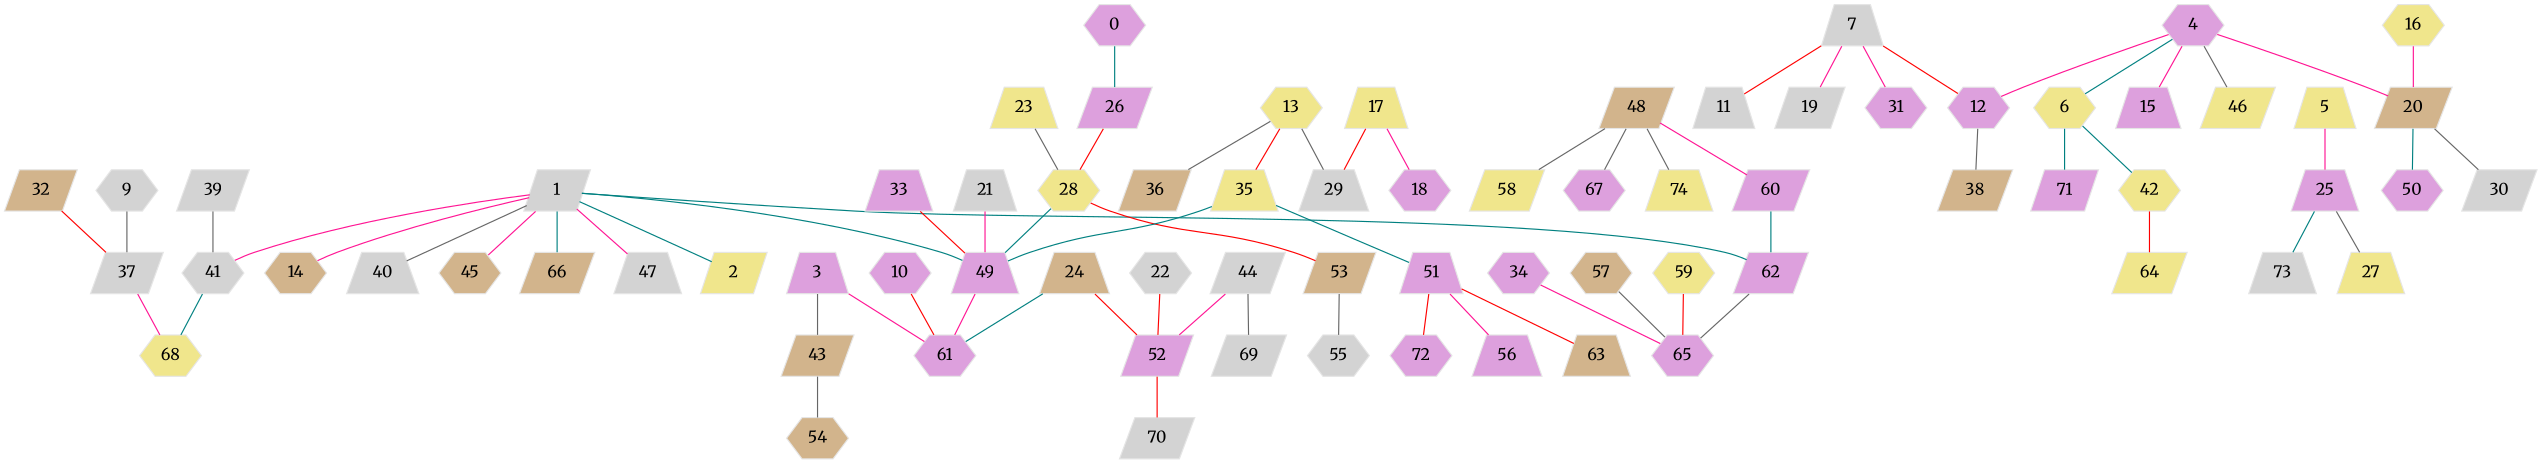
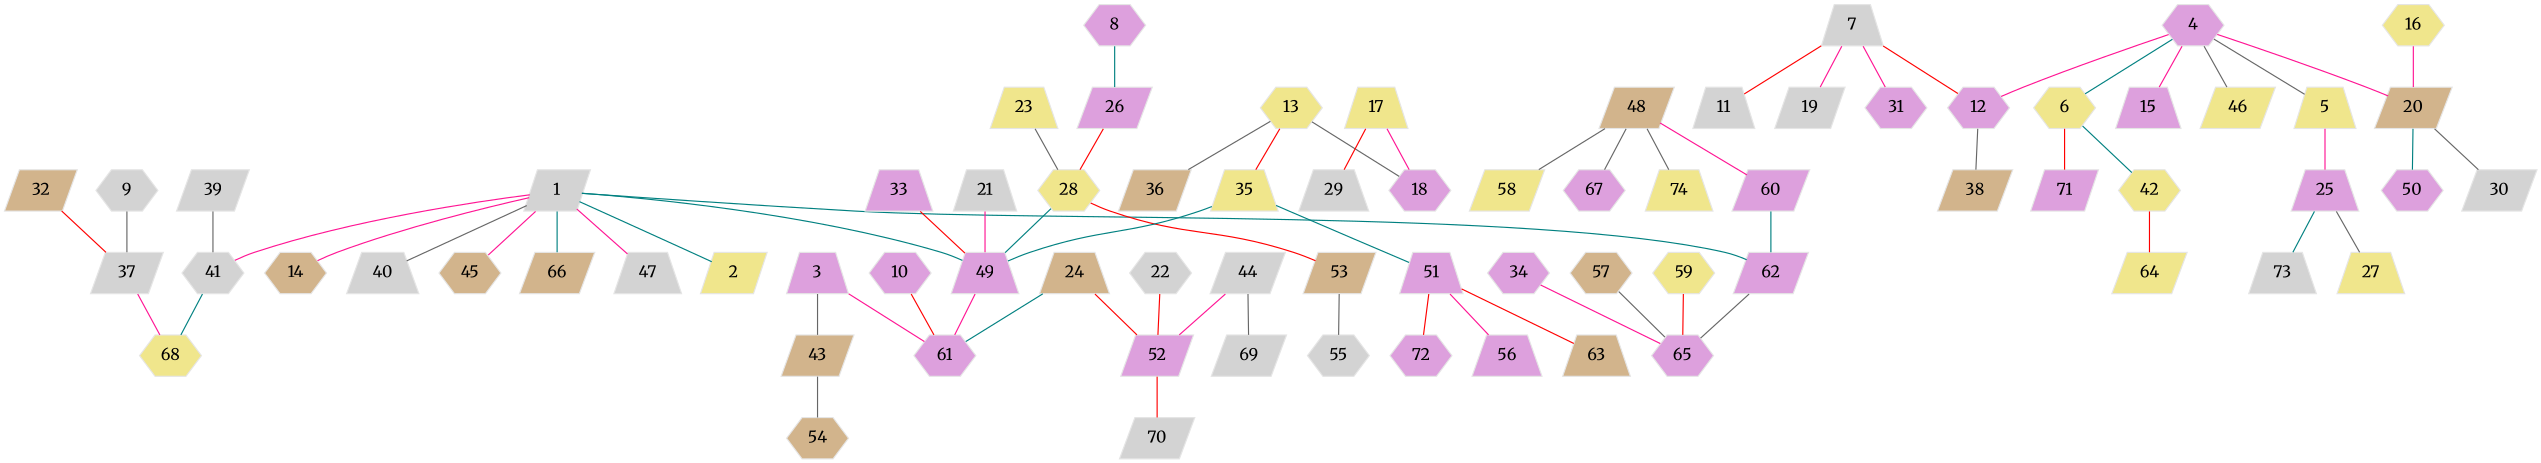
node "0": label "0" -> "8"
edge "4" -- "5": added
edge "13" -- "29": now "13" -- "18"
edge "6" -- "71": color teal -> red
